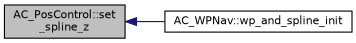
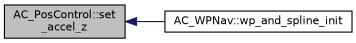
node "AC_PosControl::set _spline_z": label "AC_PosControl::set _spline_z" -> "AC_PosControl::set _accel_z"
